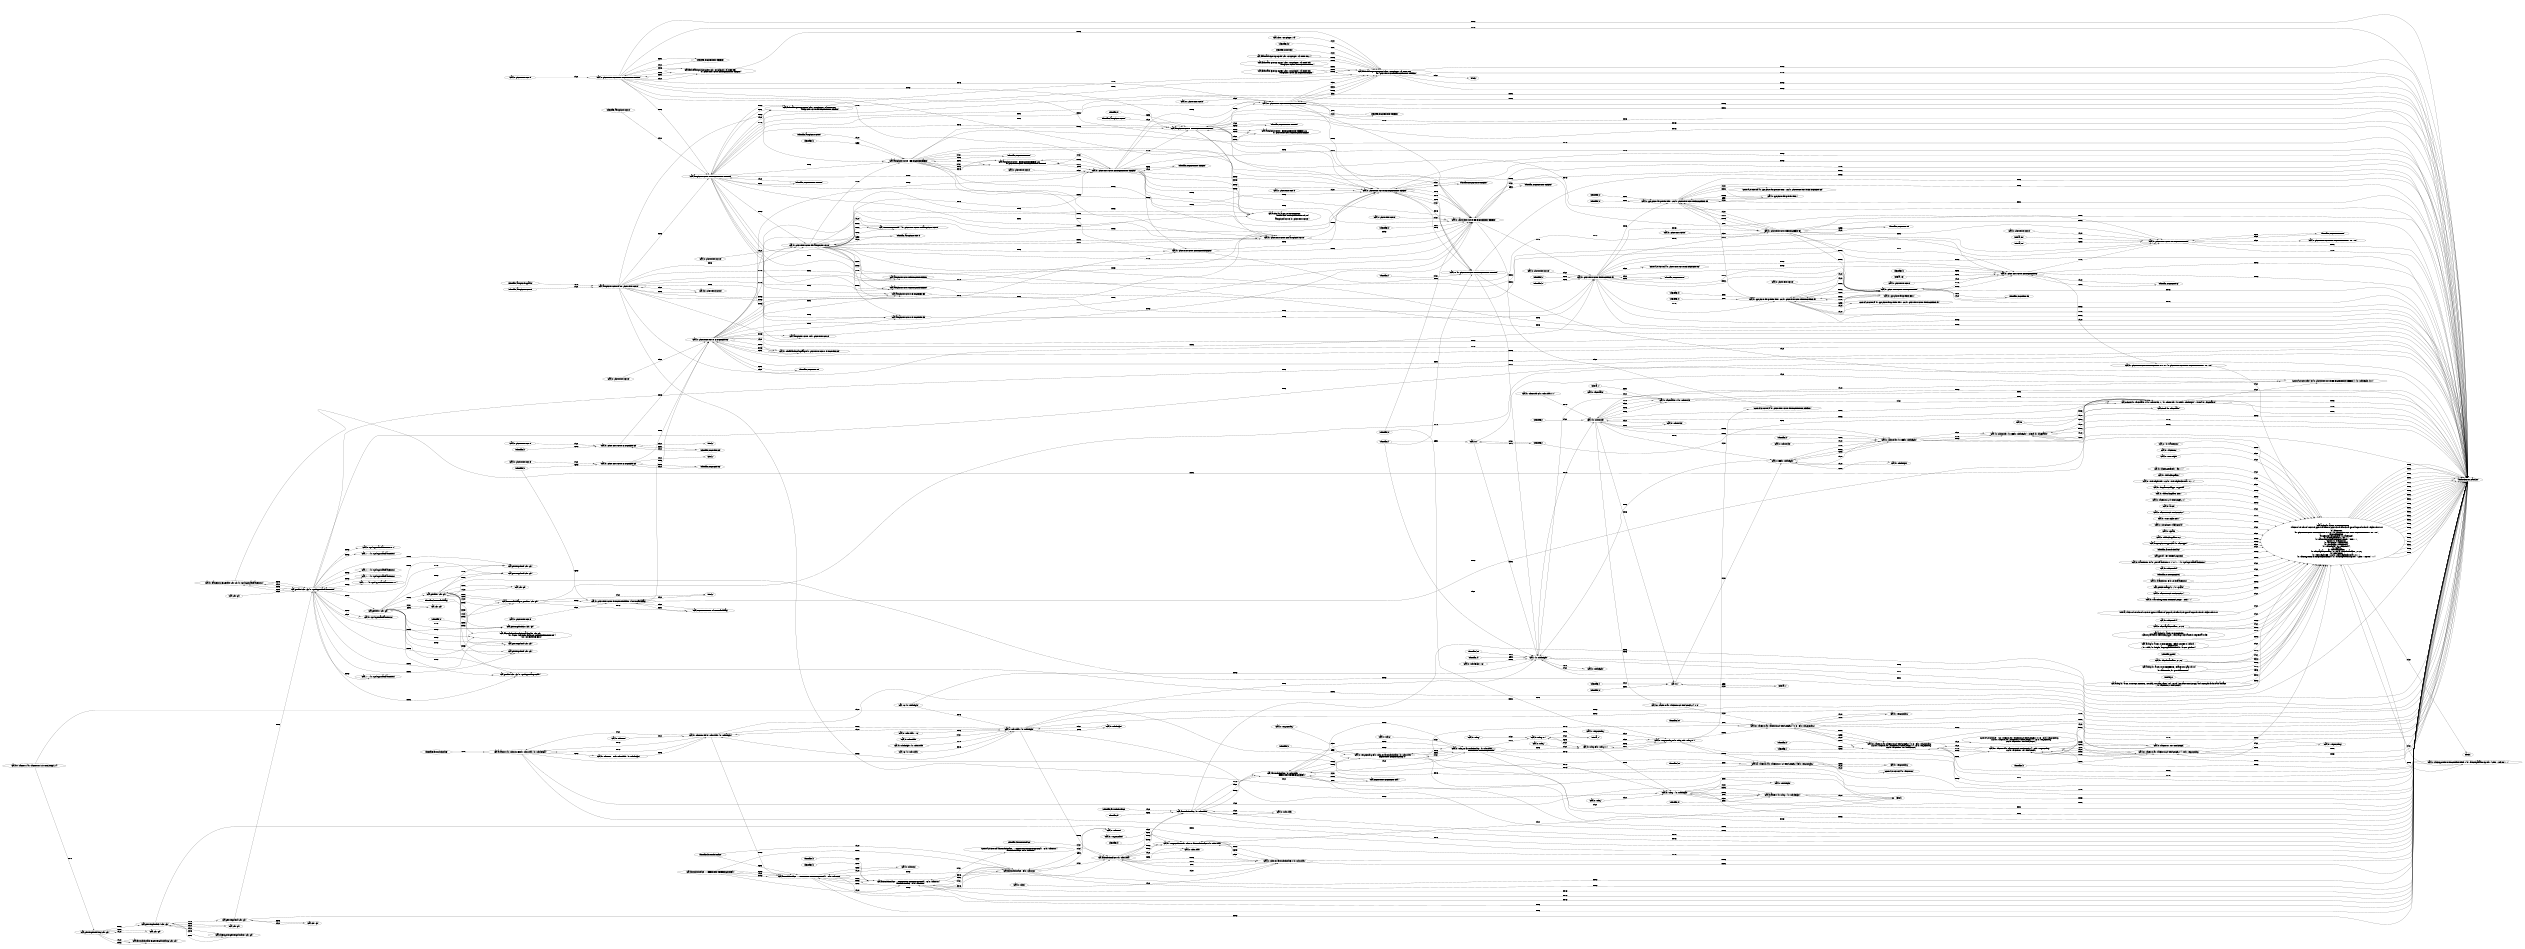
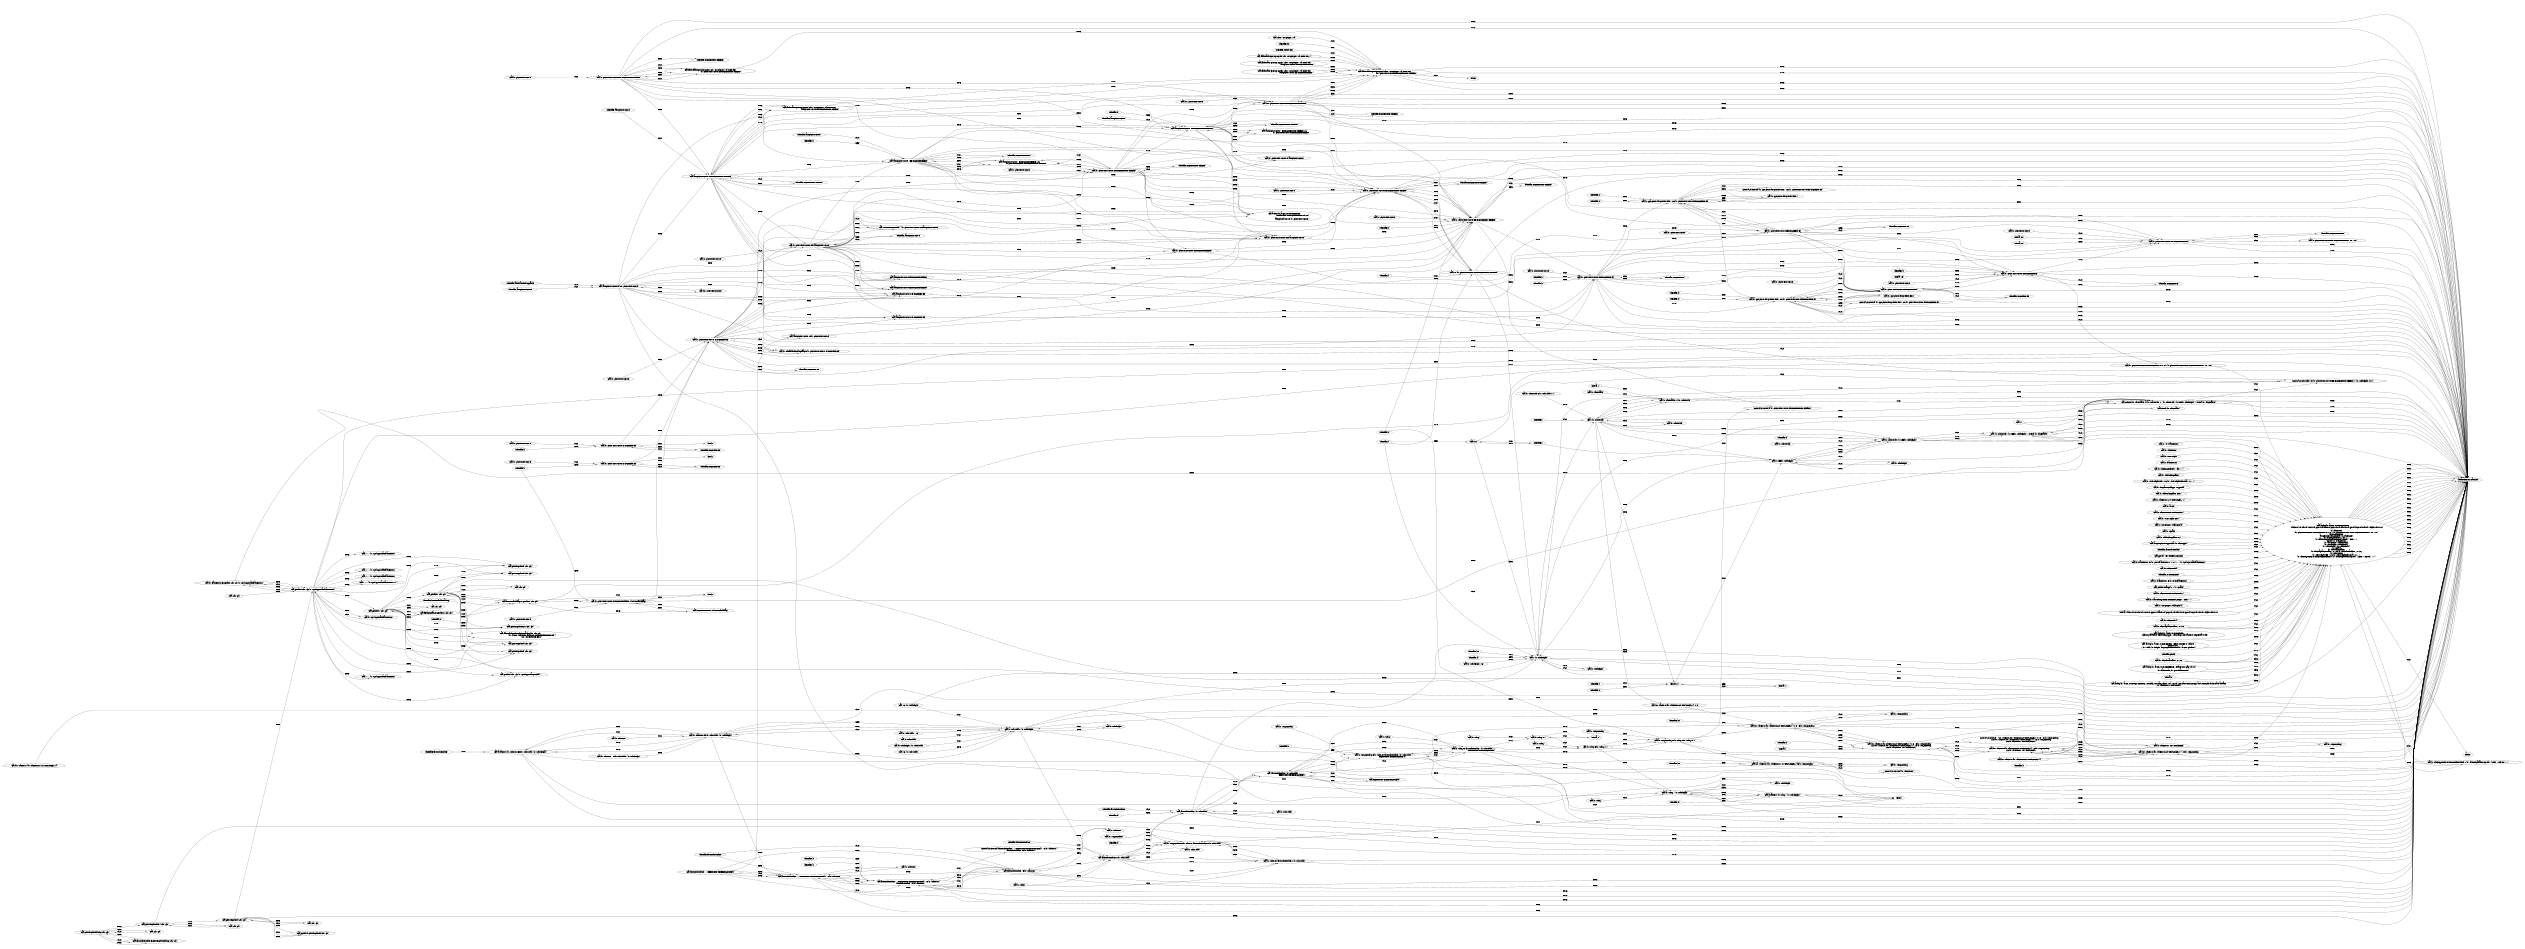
node "(Identifier,INT_MAX)": label "(Identifier,INT_MAX)" -> "(Identifier,NAL_MAX)"
node "(Call,h->picture_structure = last_pic_structure)": added
node "(ControlStructure,if (h->picture_structure == PICT_FRAME))": removed
node "(Identifier,last_pic_droppable)": label "(Identifier,last_pic_droppable)" -> "(Identifier,last_frames_droppable)"
edge "(Call,h->picture_structure != PICT_FRAME)" -> "(Call,last_pic_structure != h->picture_structure)": now "(Call,first_mb_in_slice << FIELD_OR_MBAFF_PICTURE(h))" -> "(Call,last_pic_structure != h->picture_structure)"
edge "(Call,i*h->mb_stride)" -> "(MethodReturn,static int)": now "(Call,i+1==h->mb_height)" -> "(MethodReturn,static int)"
edge "(Call,h->slice_table + i*h->mb_stride)" -> "(Call,i*h->mb_stride)": label "DDG: " -> "CFG: "
node "(Call,-5)": label "(Call,-5)" -> "(Call,-1)"
node "(Call,h->frame_num)": added
edge "(Call,i<h->mb_height)" -> "(Call,i+1==h->mb_height)": added, label "DDG:"
node "(Call,h->sps.log2_max_frame_num + 1)": removed
node "(Identifier,AV_LOG_DEBUG)": label "(Identifier,AV_LOG_DEBUG)" -> "(Identifier,AV_LOG_SPAT)"
node "(Identifier,bottom_field_flag)": label "(Identifier,bottom_field_flag)" -> "(Identifier,bottom_field_marking)"
node "(Call,h->cur_pic_ptr->field_poc[1])": added
edge "(Call,bottom_field_flag = get_bits1(&h->gb))" -> "(Call,PICT_TOP_FIELD + bottom_field_flag)": reversed
node "(Call,field_pic_flag = get_bits1(&h->gb))": added
node "(Identifier,pps_id)": label "(Identifier,pps_id)" -> "(Identifier,pix_id)"
node "(Possibly,0)": label "(Possibly,0)" -> "(Literal,0)"
node "(Call,i+1)": label "(Call,i+1)" -> "(Block,i+1)"
edge "(Call,16 * h->mb_height)" -> "(Call,h->mb_width * h->mb_height)": label "DDG: " -> "AST: "
edge "(Call,h->mb_num == h->mb_width * h->mb_height)" -> "(Call,h->mb_width * h->mb_height)": added, label "CFG:"
edge "(Call,h->mb_height * h->mb_stride)" -> "(Call,h->mb_width * h->mb_height)": label "DDG: " -> "AST: "
edge "(Call,h->mb_y = h->mb_y + 1)" -> "(Call,h->mb_y + 1)": removed, label "CFG:"
edge "(Call,h->resync_mb_y = h->mb_y = h->mb_y + 1)" -> "(Call,h->mb_y = h->mb_y + 1)": removed, label "CFG:"
node "(Identifier,j)": label "(Identifier,j)" -> "(Literal,j)"
edge "(Call,av_assert1(h->mb_num == h->mb_width * h->mb_height))" -> "(Call,h->mb_num    = h->mb_width * h->mb_height)": now "(Call,av_assert1(h->mb_num == h->mb_width * h->mb_height))" -> "(Call,h->mb_num == h->mb_width * h->mb_height)"
node "(Call,h0->slice_row[h->slice_num&(MAX_SLICES-1)])": added
node "(Call,FIELD_OR_MBAFF_FRAME(h))": label "(Call,FIELD_OR_MBAFF_FRAME(h))" -> "(Call,FIELD_OR_MBAFF_PICTURE(h))"
edge "(Call,h0->slice_row[(h->slice_num-1)&(MAX_SLICES-1)])" -> "(Call,get_ue_golomb_long(&h->gb))": now "(Call,first_mb_in_slice = get_ue_golomb_long(&h->gb))" -> "(Call,get_ue_golomb_long(&h->gb))"
edge "(Call,first_mb_in_slice >= h->mb_num)" -> "(Call,first_mb_in_slice % h->mb_width)": label "AST: " -> "DDG: "
edge "(Call,h->mb_x =  first_mb_in_slice % h->mb_width)" -> "(Call,first_mb_in_slice % h->mb_width)": now "(Call,h->mb_x)" -> "(Call,first_mb_in_slice % h->mb_width)"
node "(Call,pps_id = get_ue_golomb(&h->gb))": added
node "(Call,slice_type = get_ue_golomb_31(&h->gb))": removed
